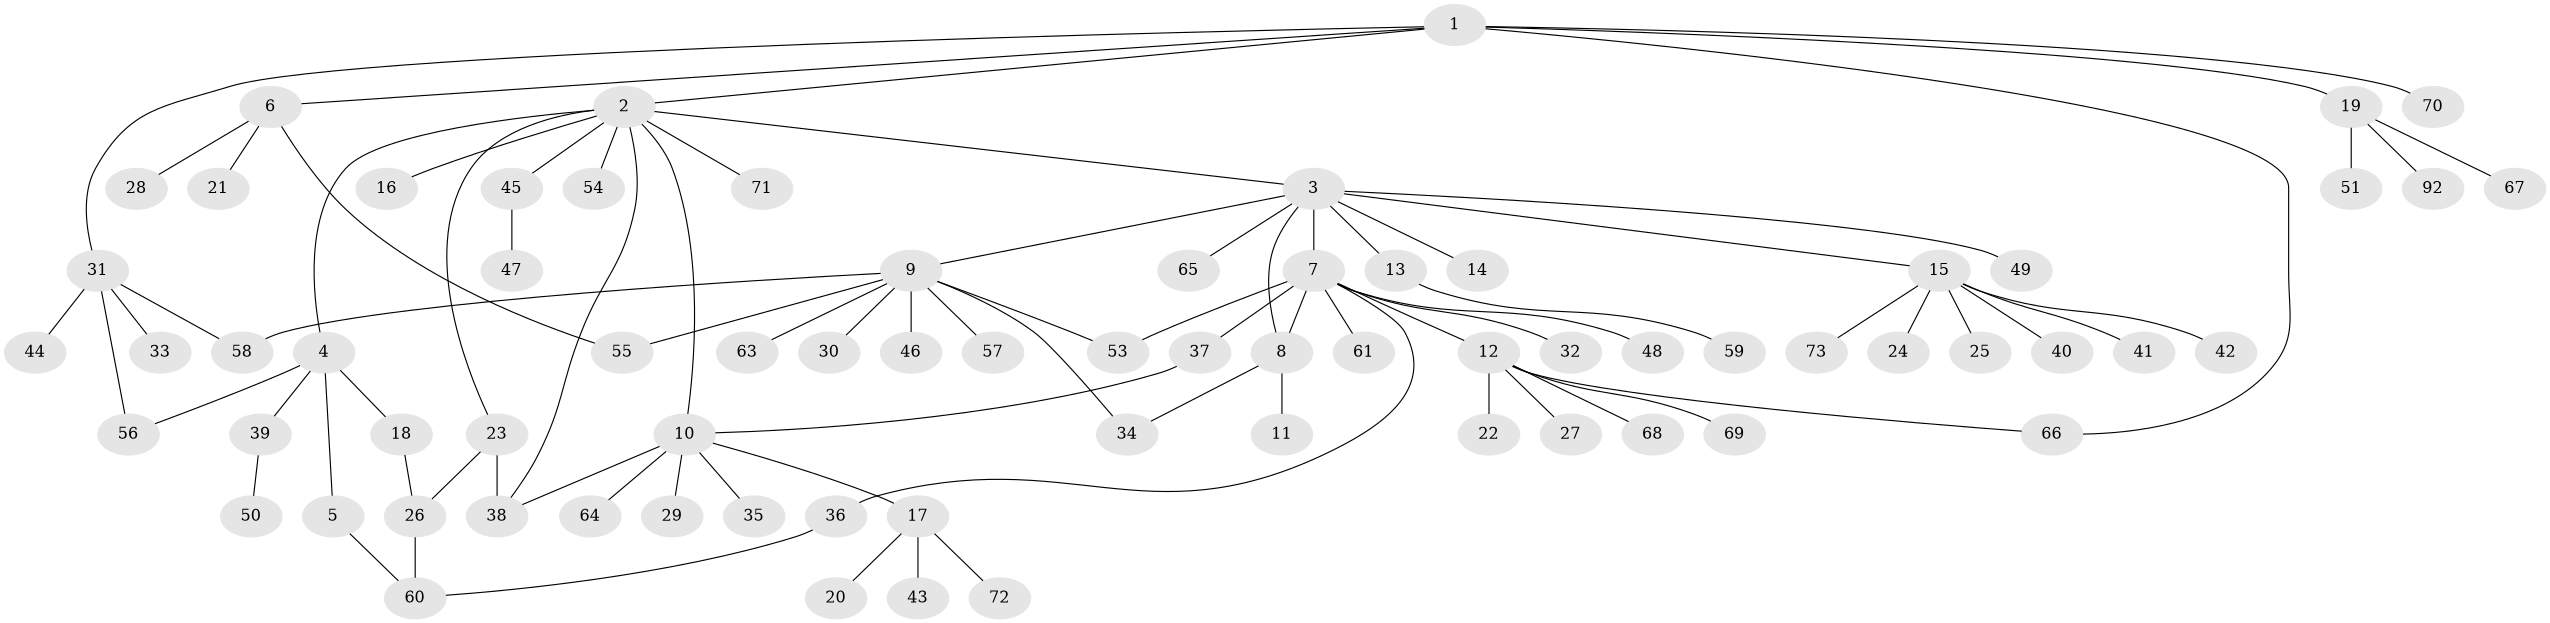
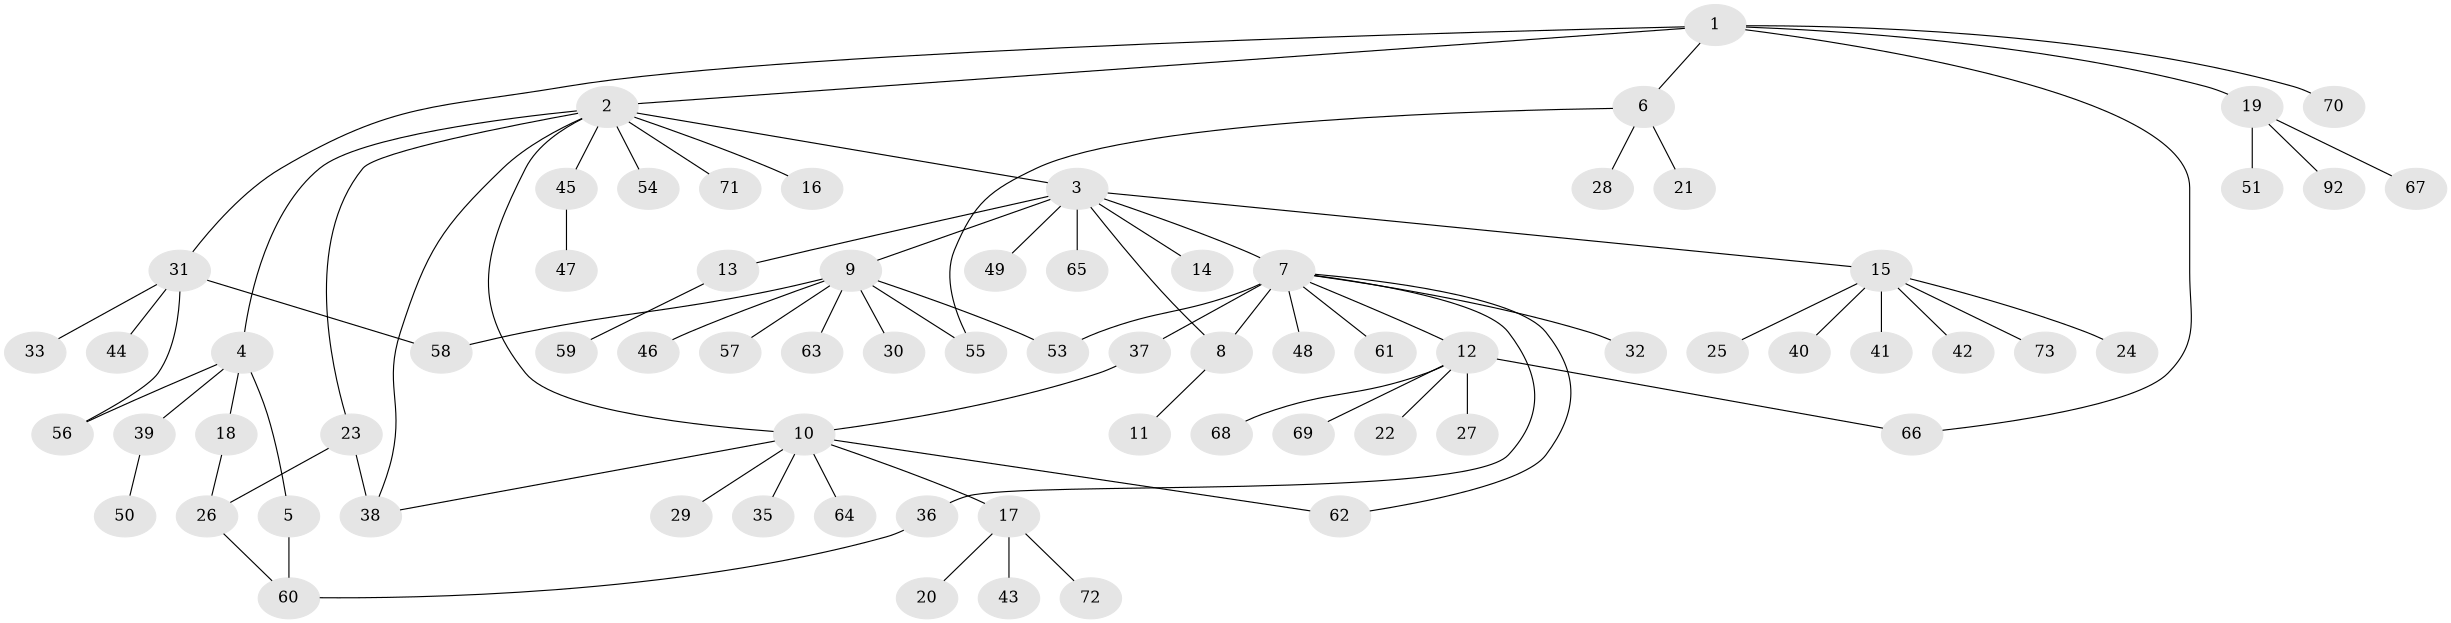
node "34": removed
node "62": added
